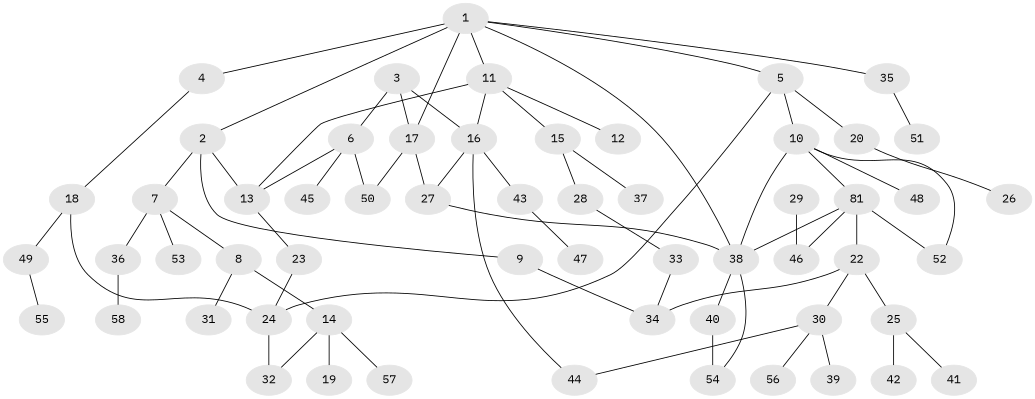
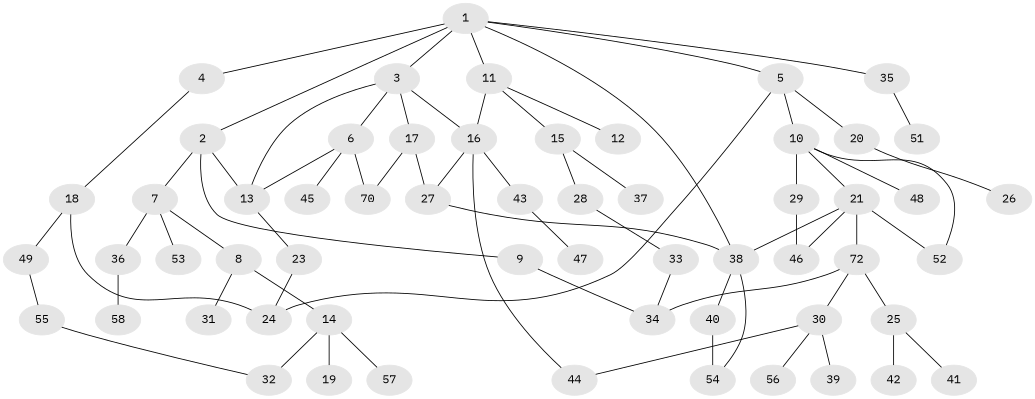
edge "1" -- "17": now "1" -- "3"
edge "11" -- "13": now "3" -- "13"
edge "10" -- "38": now "10" -- "29"
node "50": label "50" -> "70"
node "81": label "81" -> "21"
node "22": label "22" -> "72"
edge "24" -- "32": now "55" -- "32"
